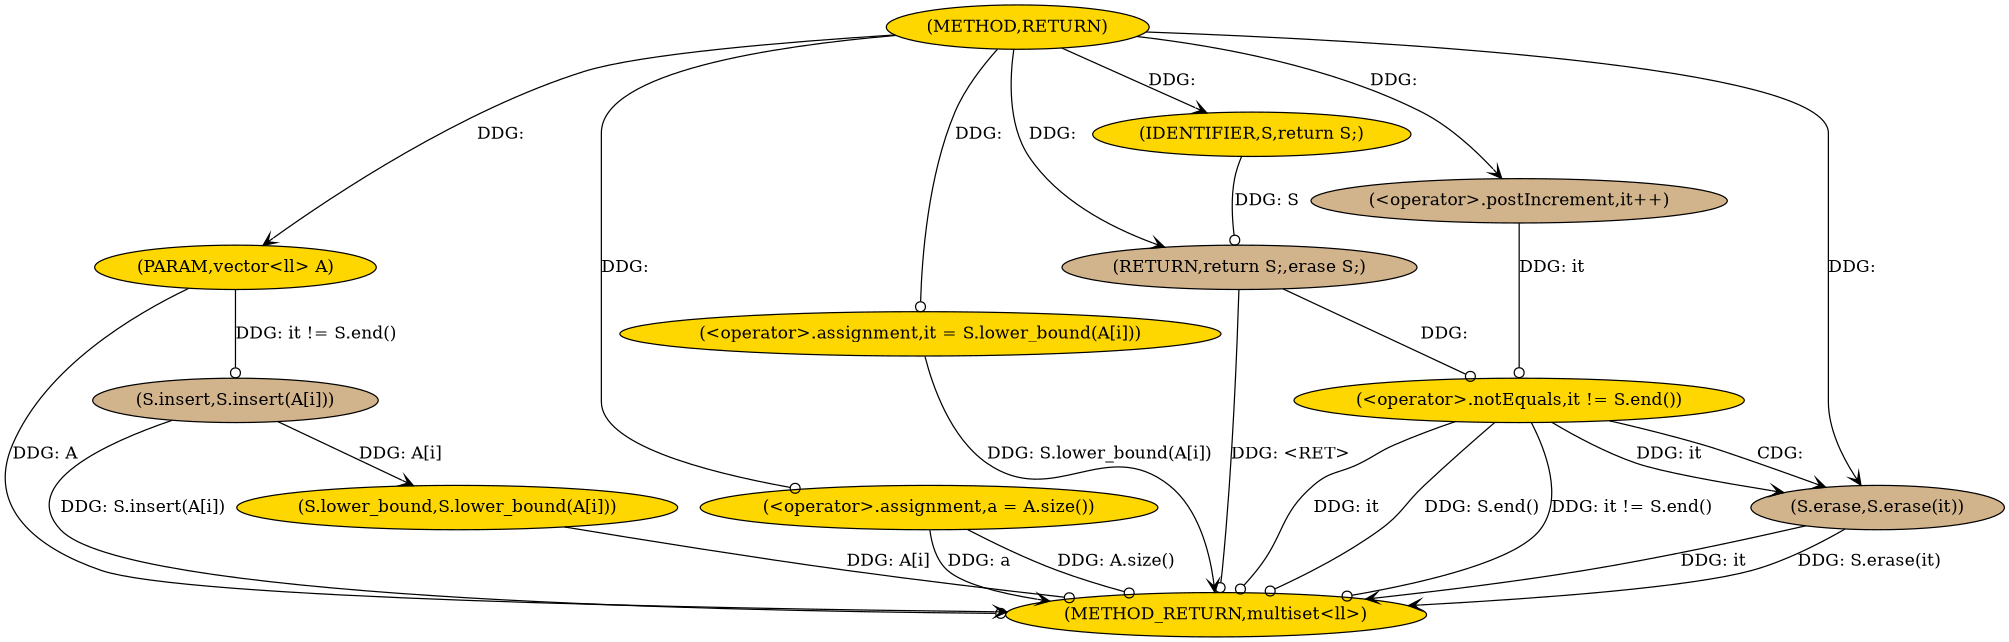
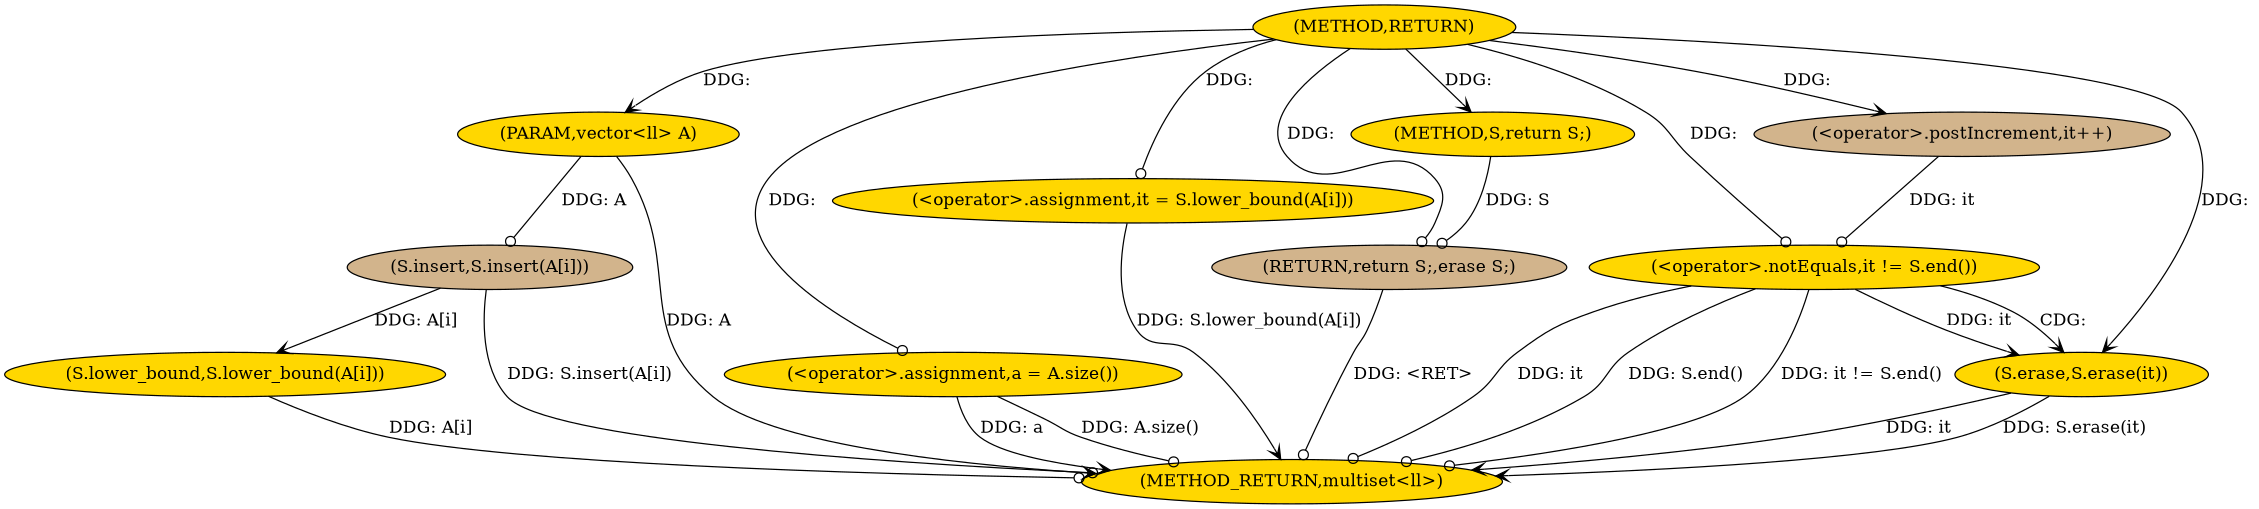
node "(IDENTIFIER,S,return S;)": label "(IDENTIFIER,S,return S;)" -> "(METHOD,S,return S;)"
edge "(METHOD,RETURN)" -> "(RETURN,return S;,erase S;)": arrowhead vee -> odot
edge "(RETURN,return S;,erase S;)" -> "(<operator>.notEquals,it != S.end())": now "(METHOD,RETURN)" -> "(<operator>.notEquals,it != S.end())"
edge "(PARAM,vector<ll> A)" -> "(S.insert,S.insert(A[i]))": label "DDG: it != S.end()" -> "DDG: A"
node "(S.erase,S.erase(it))": fillcolor tan -> gold
